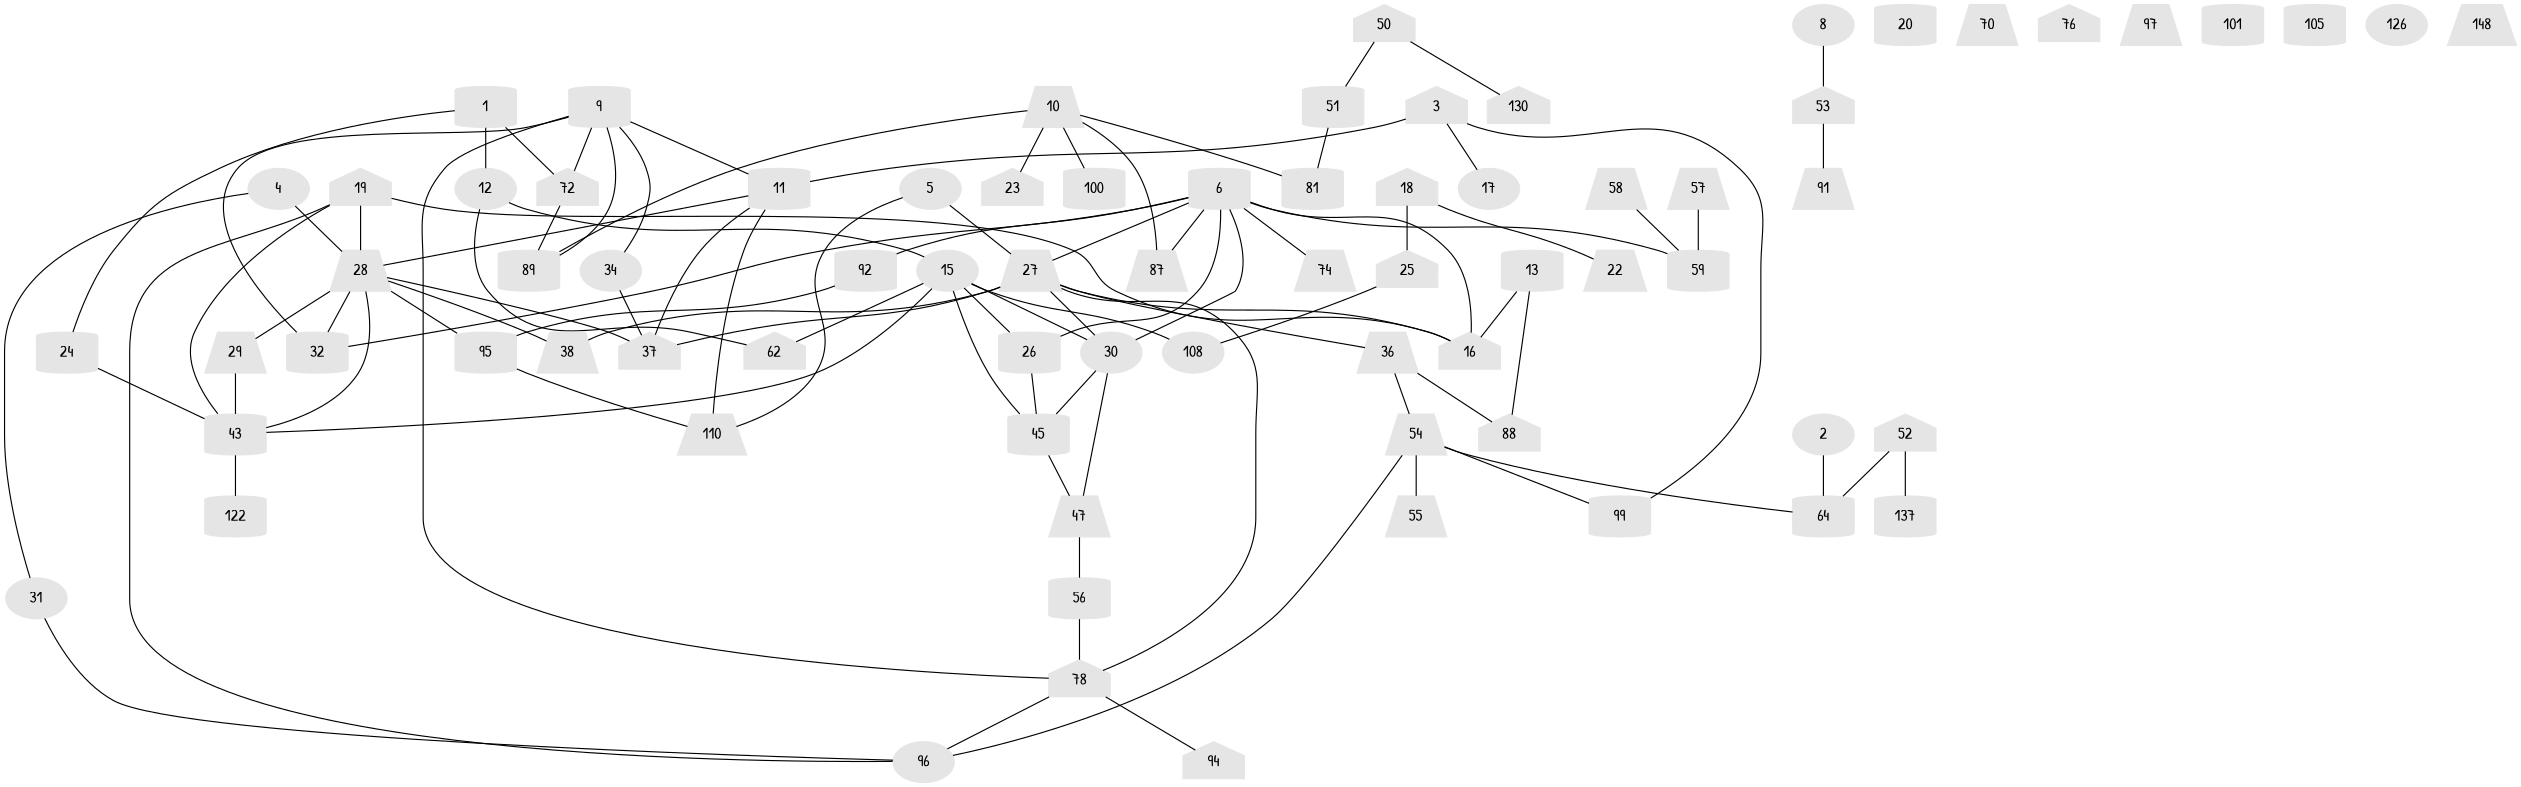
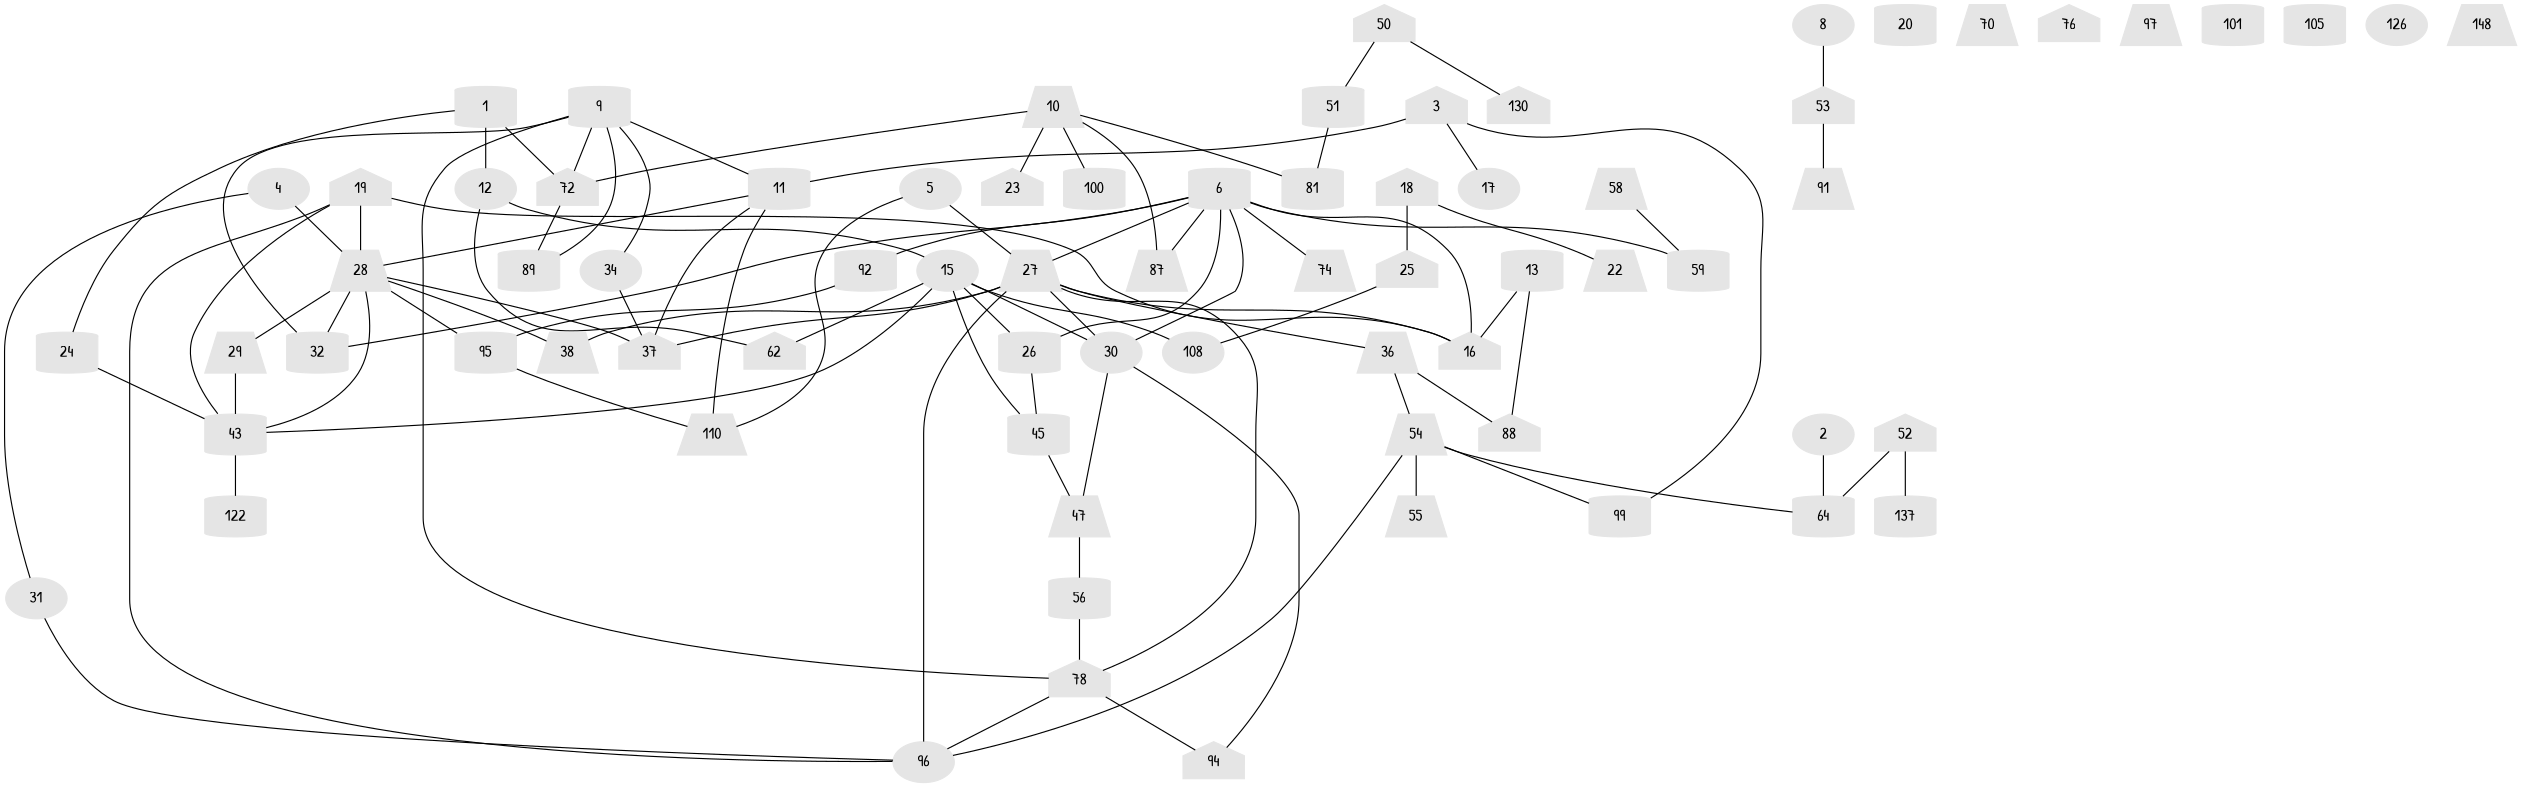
edge "10" -- "89": now "10" -- "72"
node "57": removed
edge "30" -- "45": now "30" -- "94"
edge "27" -- "96": added
